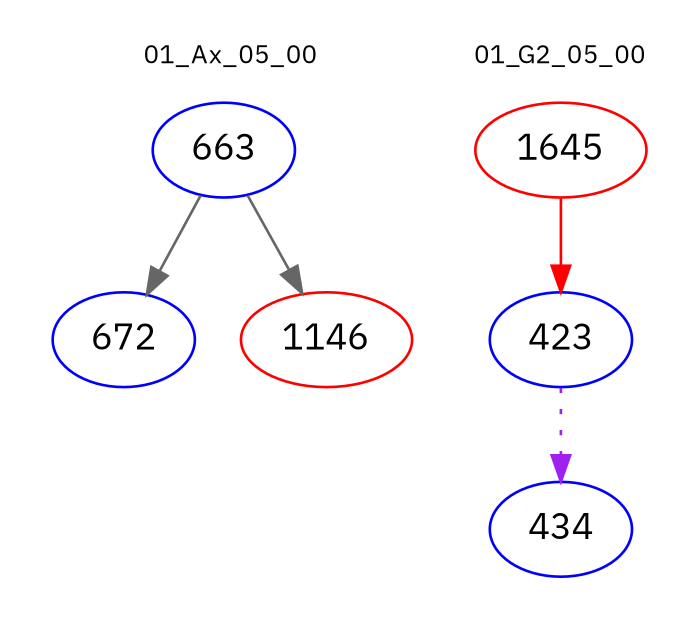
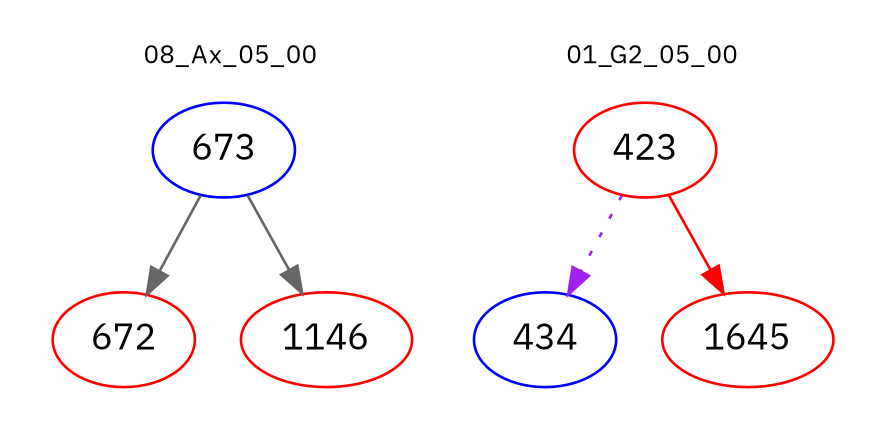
cluster "01_Ax_05_00": label "01_Ax_05_00" -> "08_Ax_05_00"
node "663": label "663" -> "673"
edge "1645" -> "423": reversed
node "672": color blue -> red
node "423": color blue -> red
